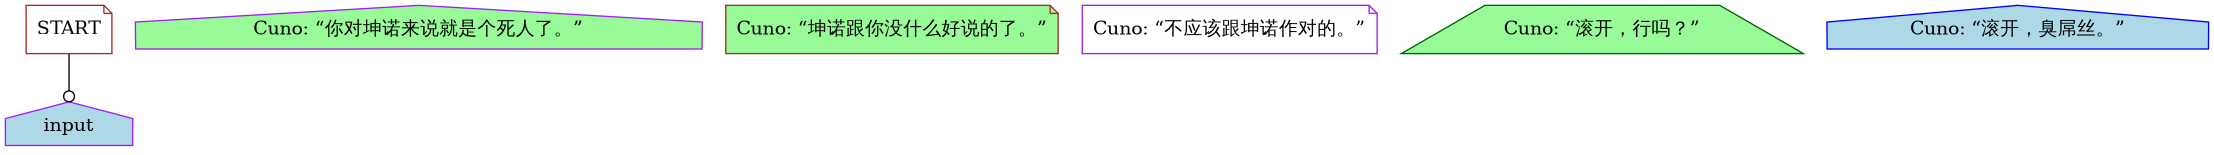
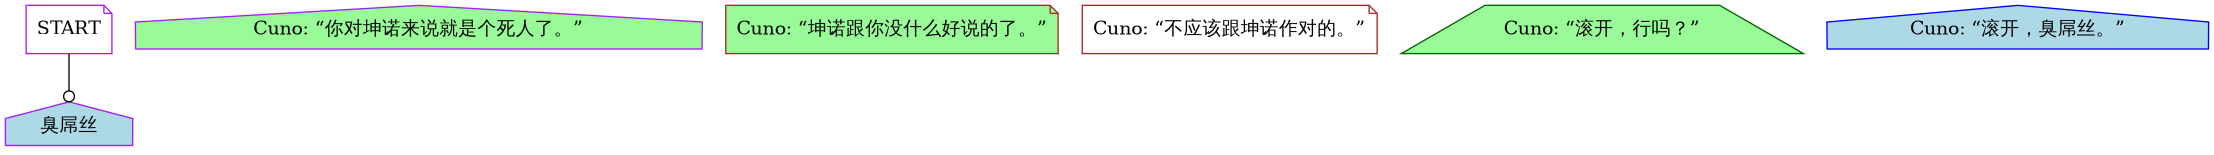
node "START": color brown -> purple
node "Cuno: “不应该跟坤诺作对的。”": color purple -> brown
node "input": label "input" -> "臭屌丝"
